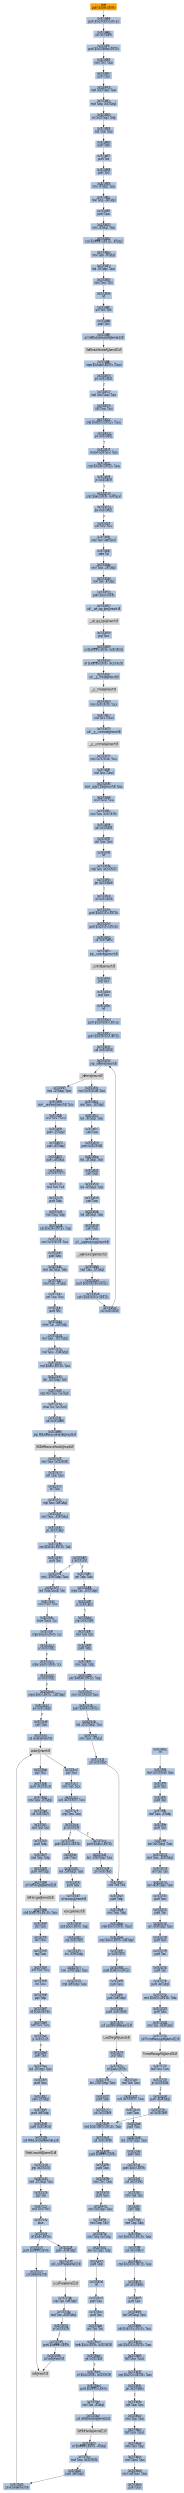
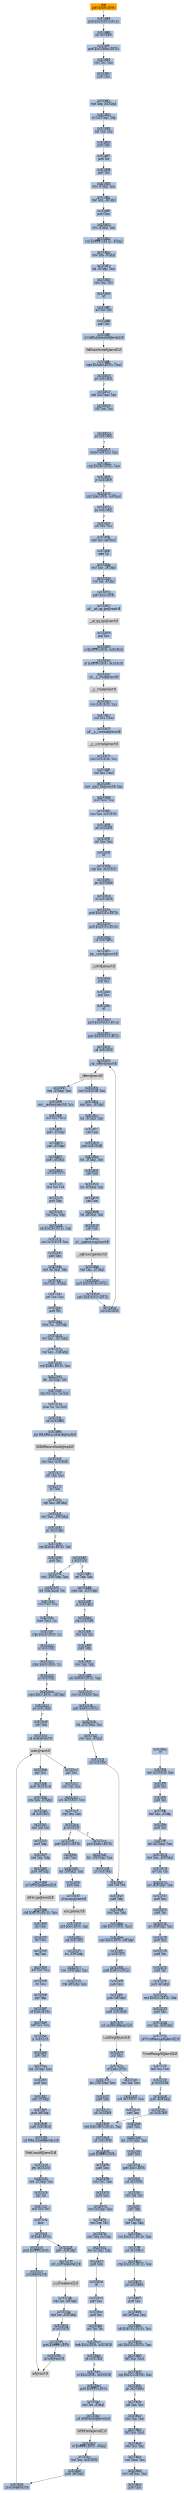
node "0x01004808 movl 0x10(%esp), %eax": removed
node "0x01004507 cmpl $0x4550<UINT32>, (%ecx)": removed
edge "0x01004796 movl %esp, %fs:0" -> "0x0100479d movl %ebp, 0xc(%esp)": reversed
